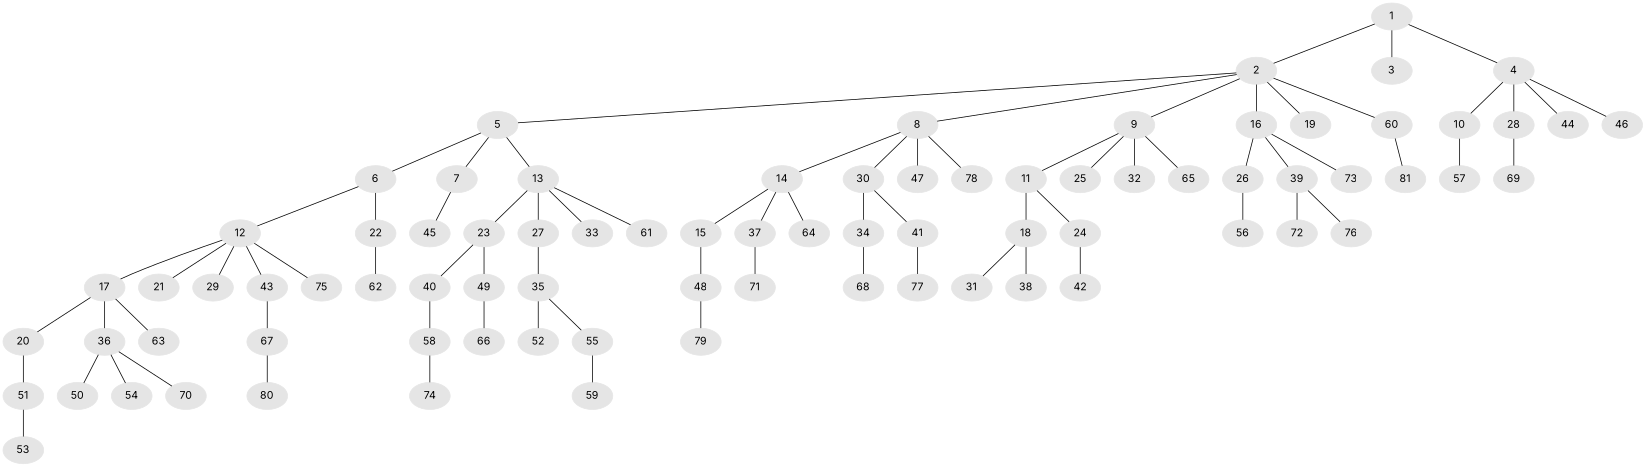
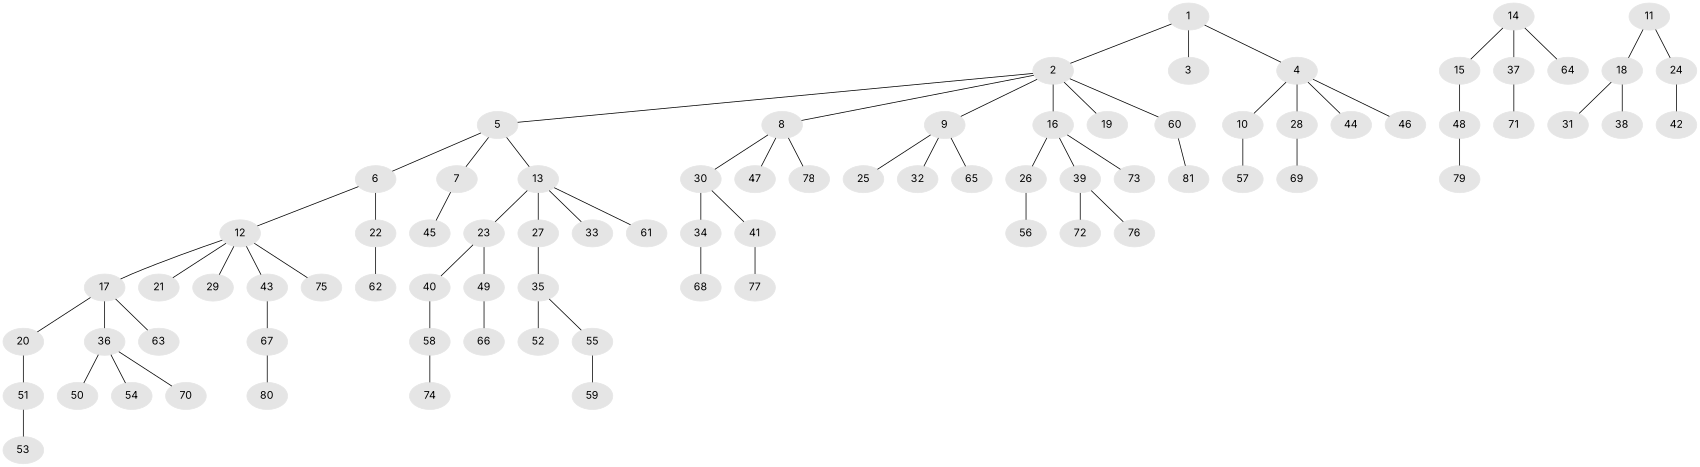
edge "8" -- "14": removed
edge "9" -- "11": removed
